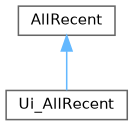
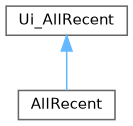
edge "Ui_AllRecent" -> "AllRecent": reversed
